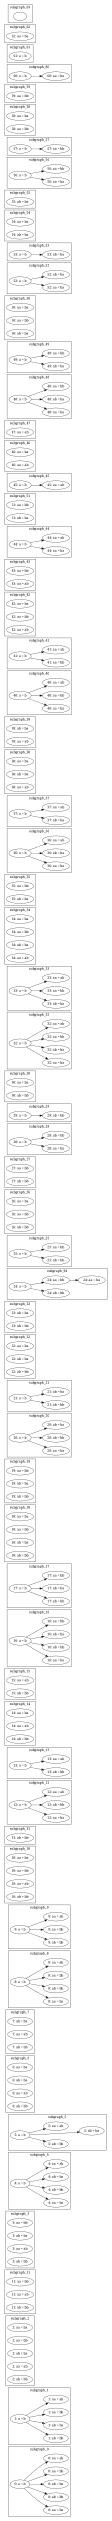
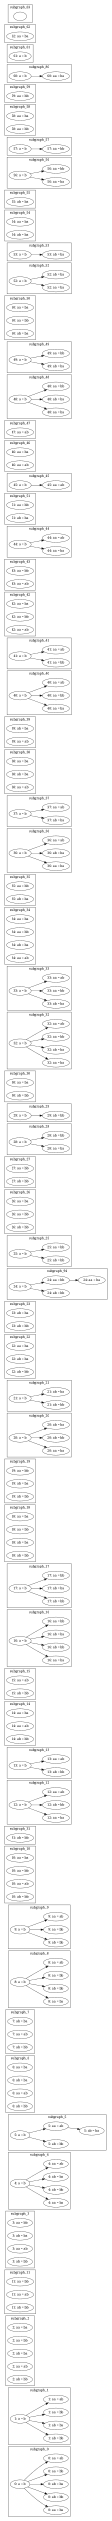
edge "5: a = b" -> "5: ab = ba": now "5: aa = ab" -> "5: ab = ba"
